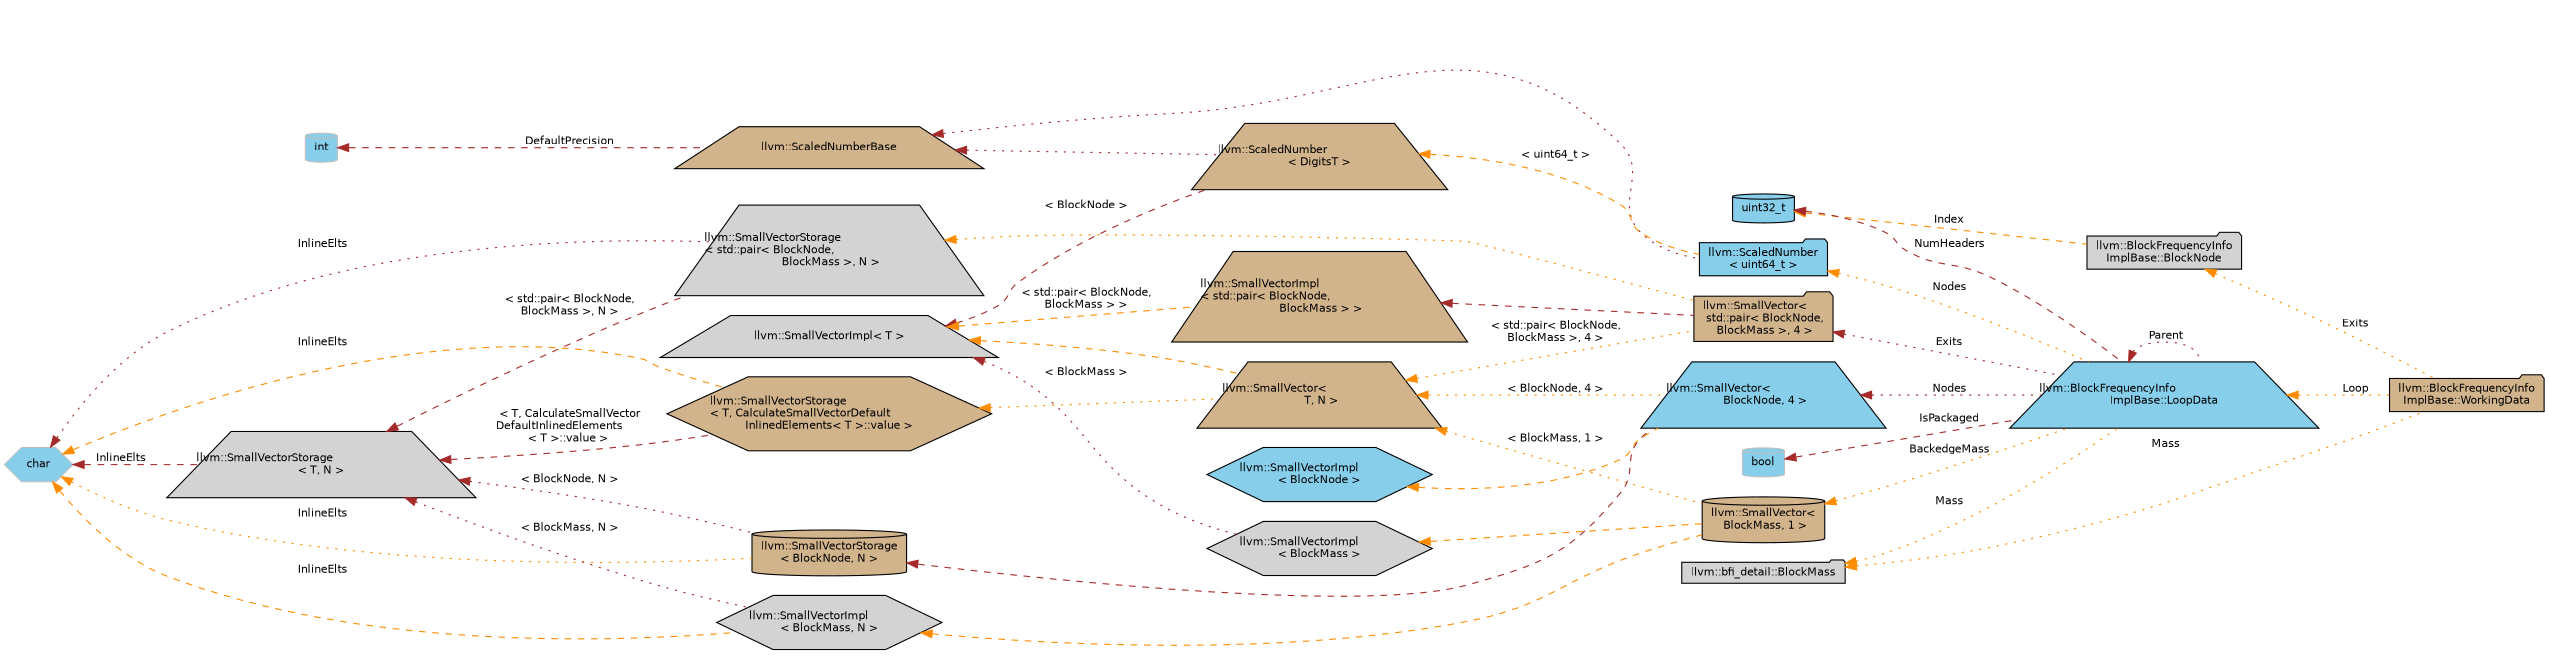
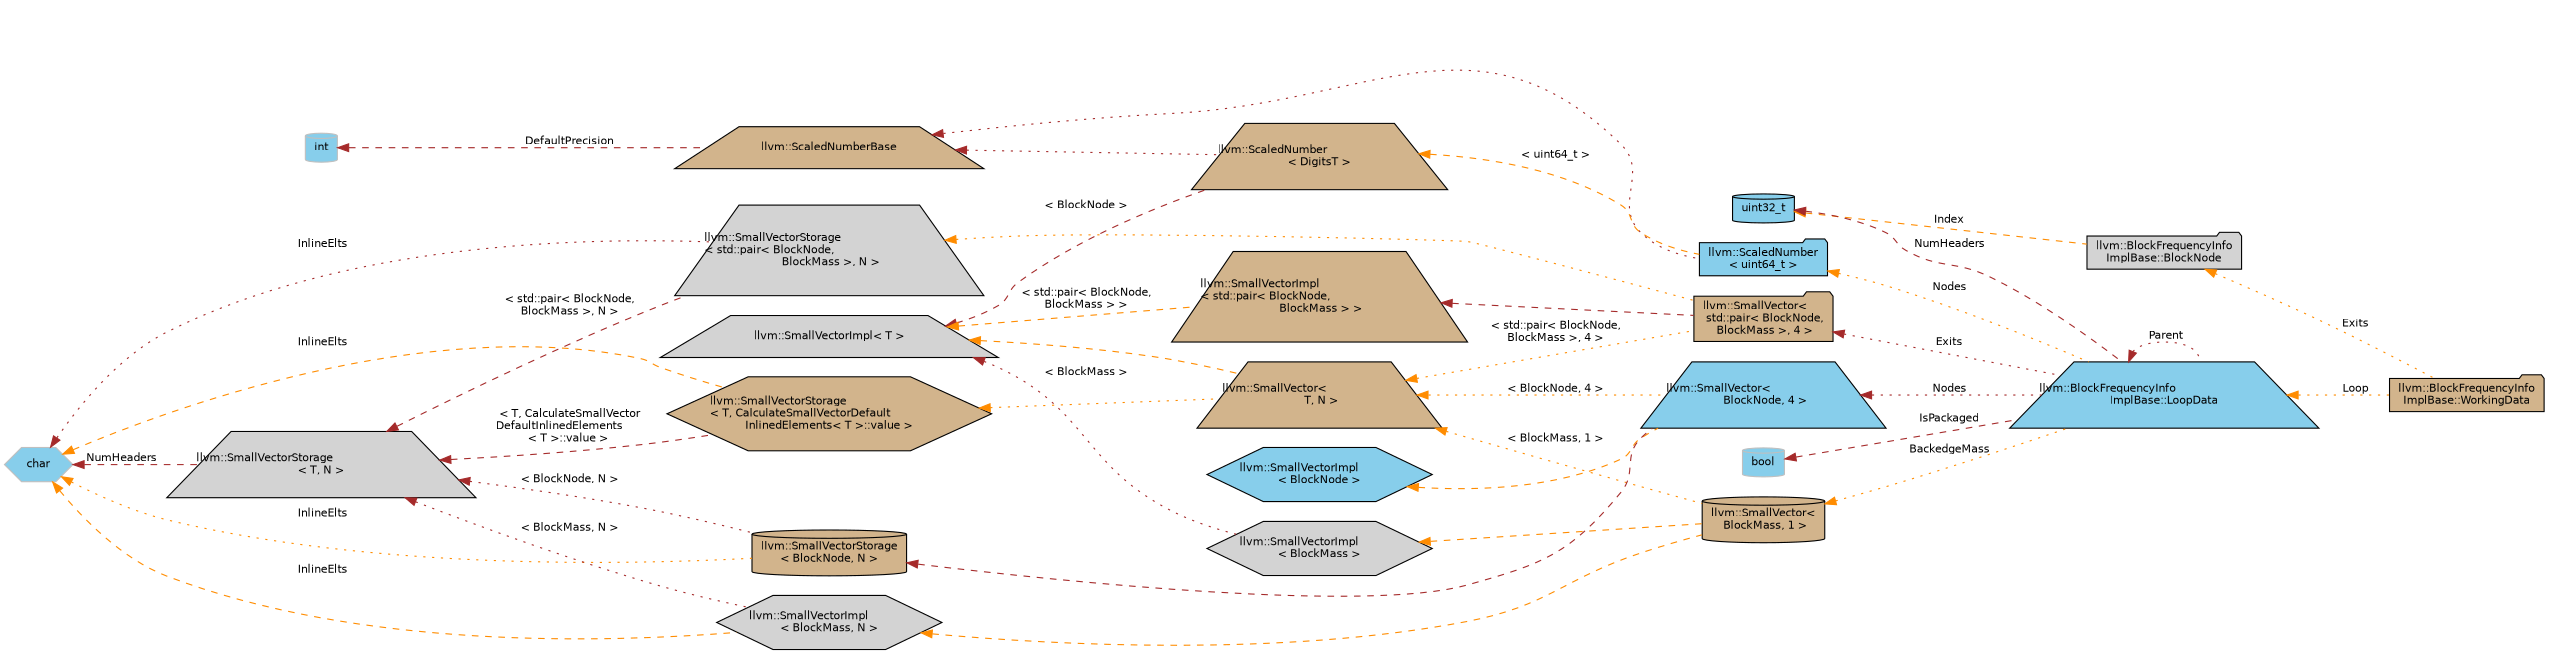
edge "llvm::SmallVectorStorage < T, N >" -> "char": label " InlineElts" -> " NumHeaders"
node "llvm::bfi_detail::BlockMass": removed
